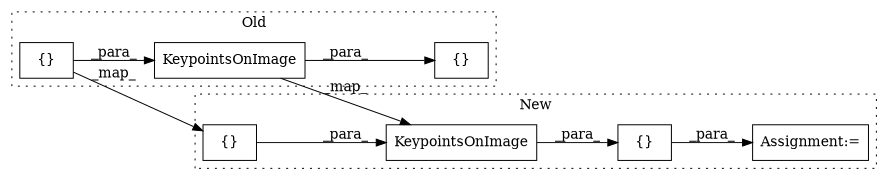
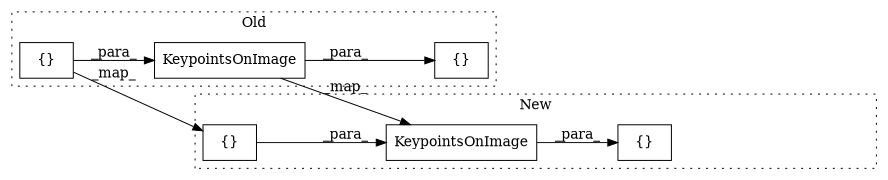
node "Assignment:=": removed
